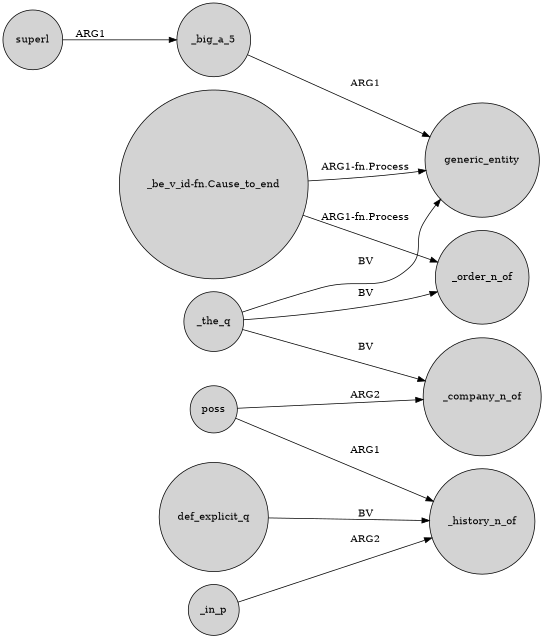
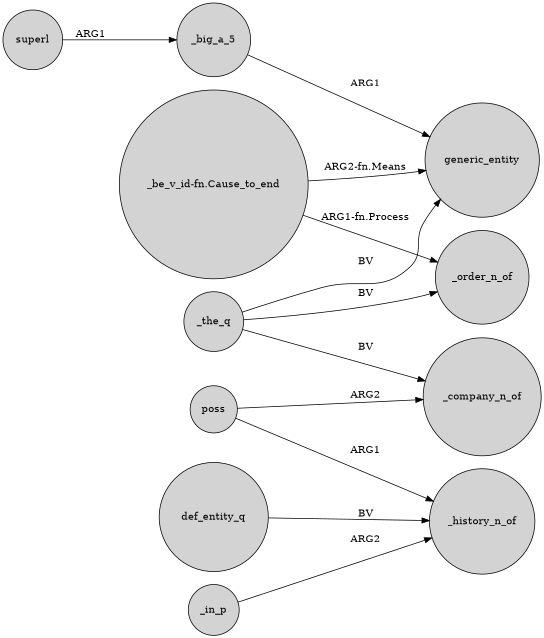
edge "_be_v_id-fn.Cause_to_end" -> "generic_entity": label "ARG1-fn.Process" -> "ARG2-fn.Means"
node "def_explicit_q": label "def_explicit_q" -> "def_entity_q"
